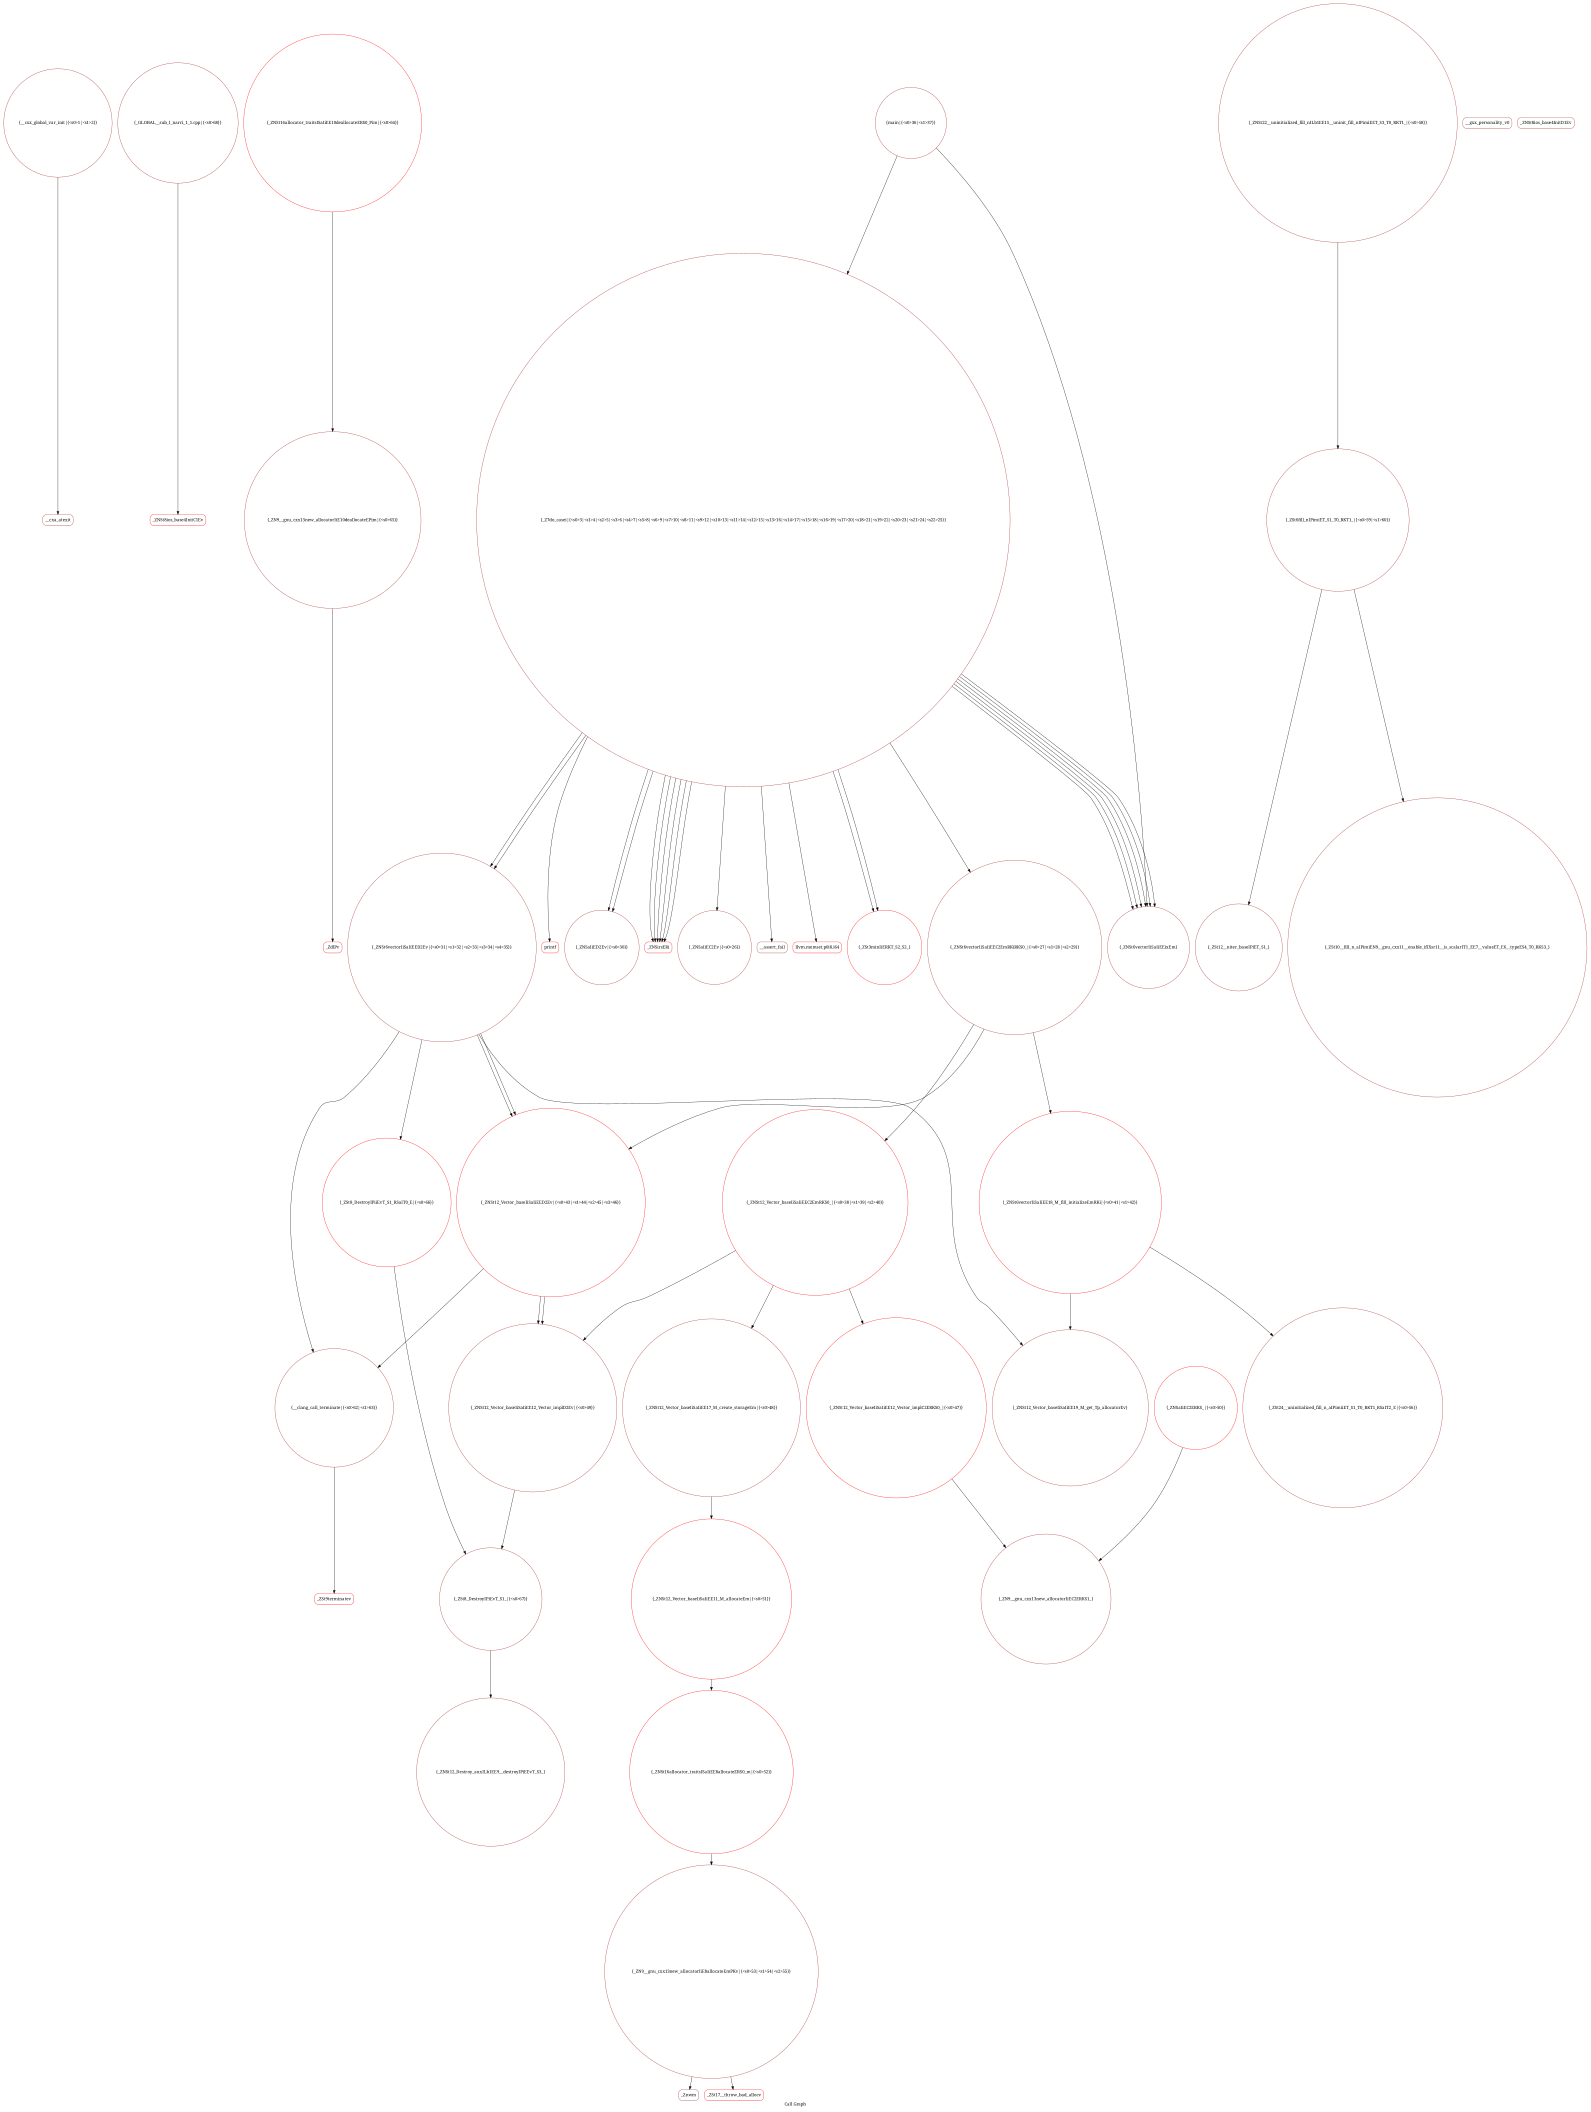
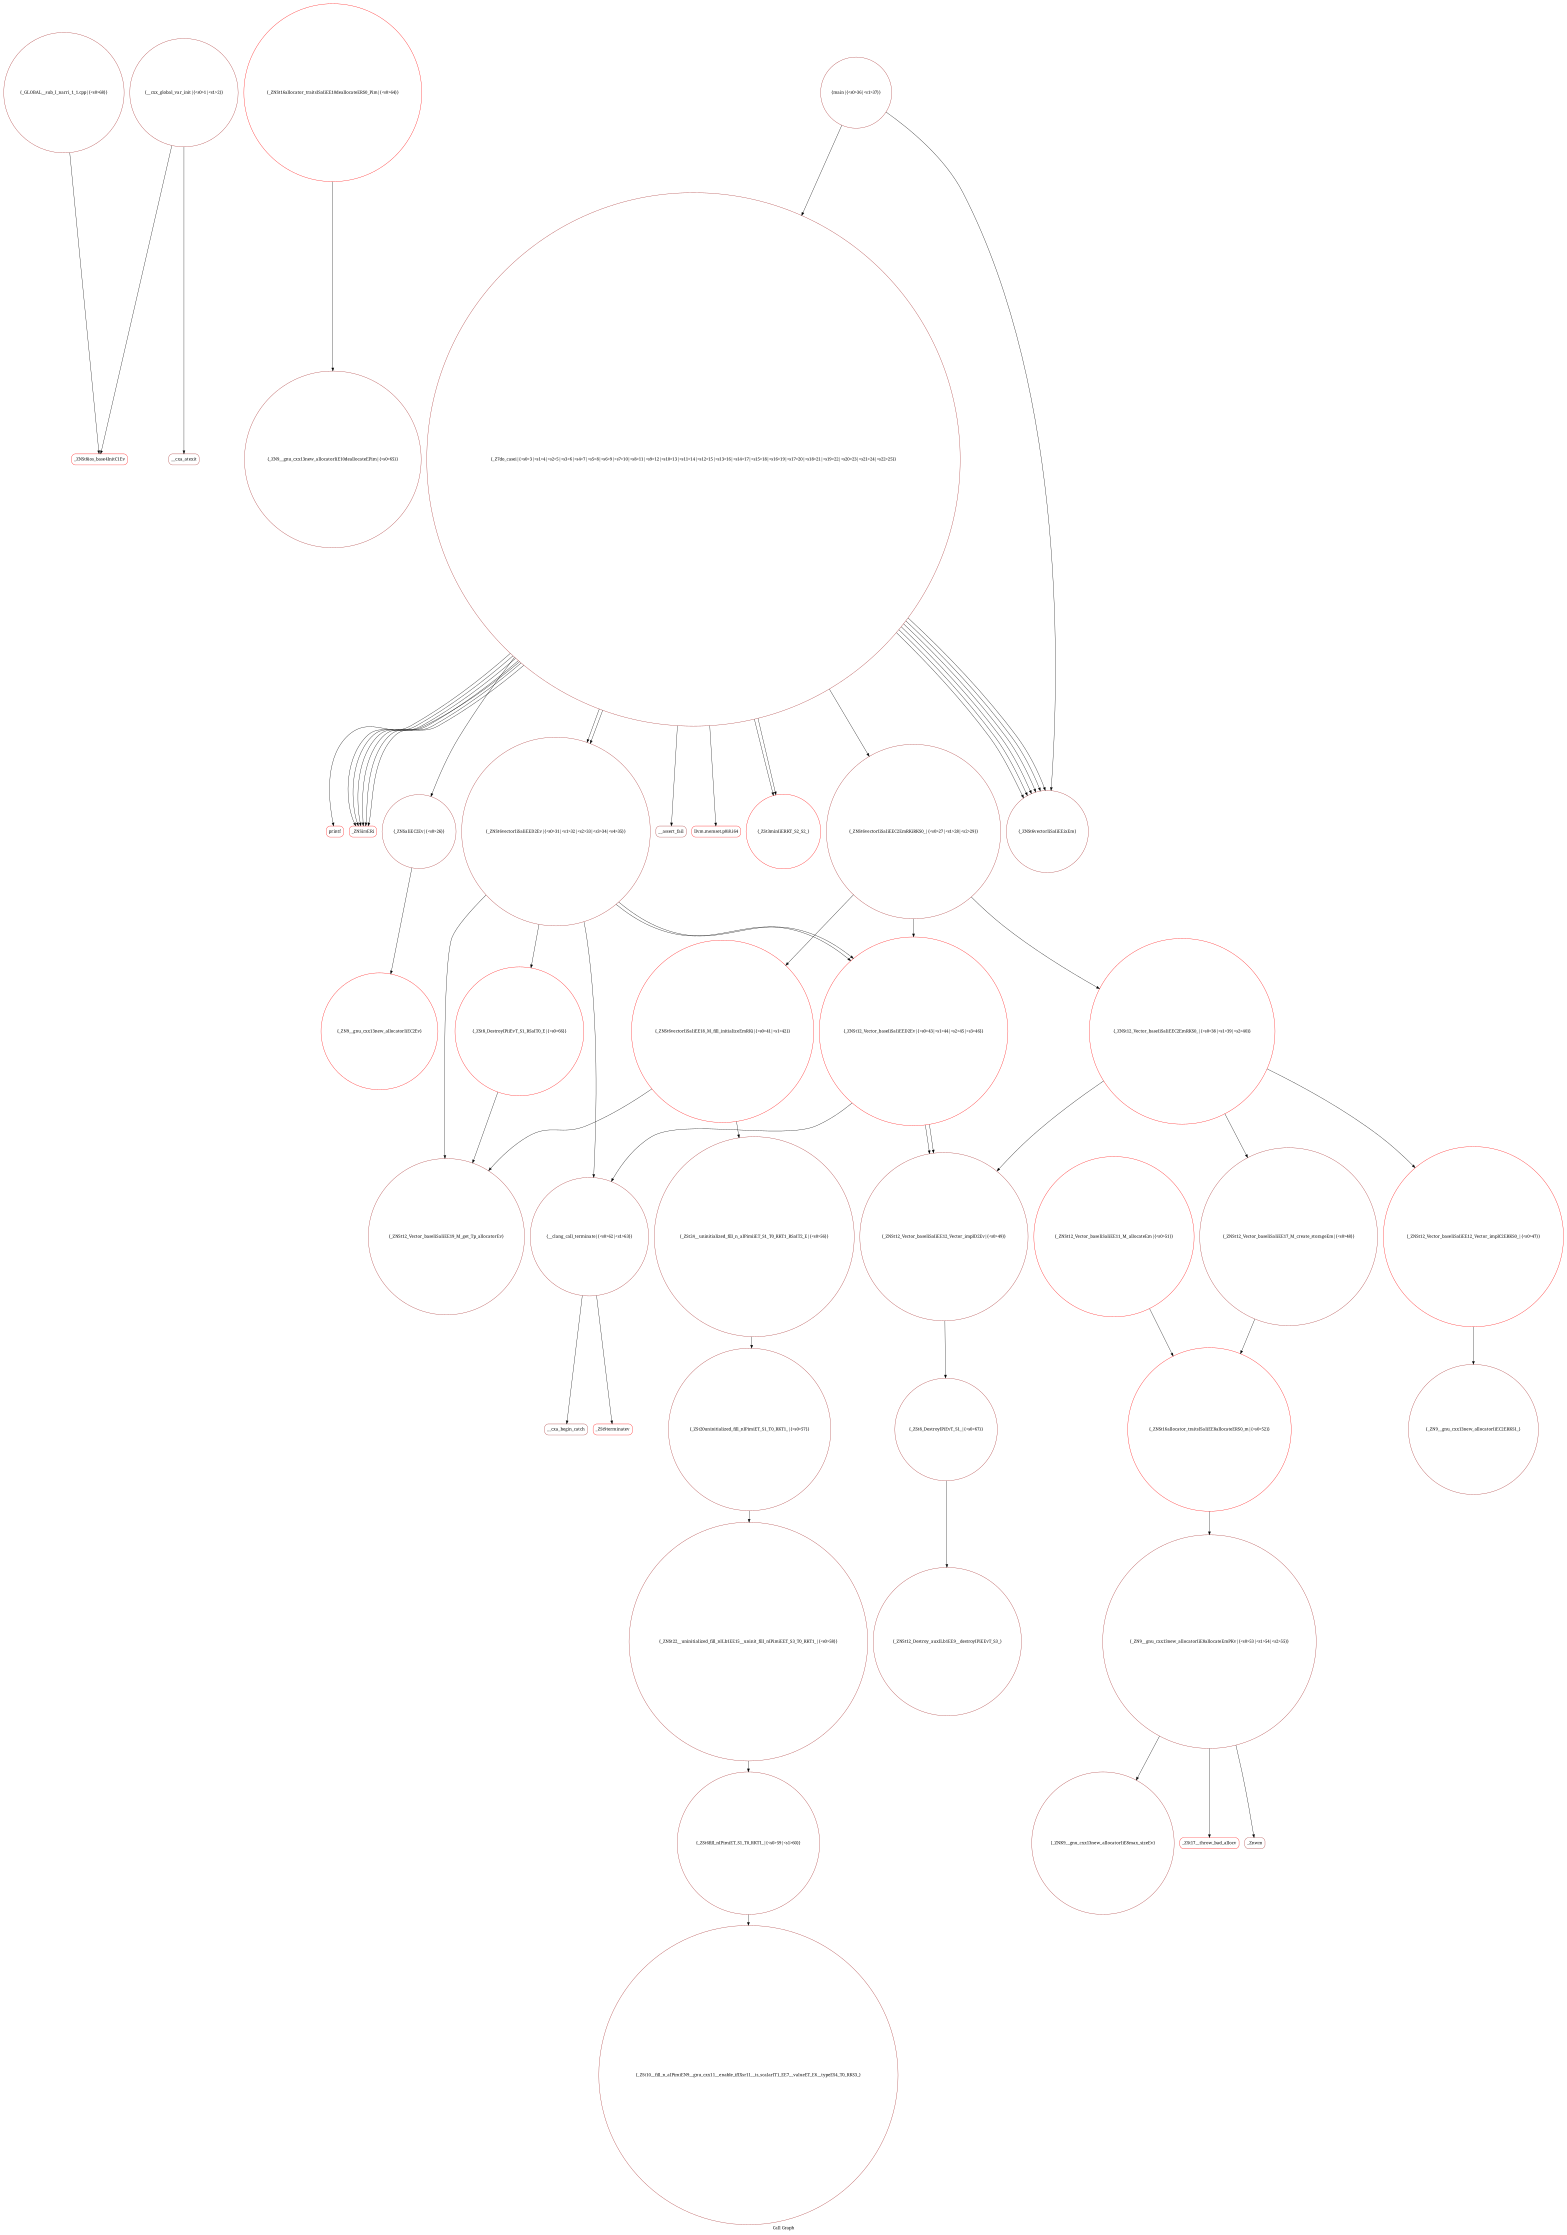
node "__gxx_personality_v0": removed
node "_ZNSt8ios_base4InitD1Ev": removed
edge "{__cxx_global_var_init|{<s0>1|<s1>2}}" -> "_ZNSt8ios_base4InitC1Ev": added
node "_ZdlPv": removed
node "{_ZNSaIiED2Ev|{<s0>30}}": removed
node "{_ZSt12__niter_baseIPiET_S1_}": removed
node "{_ZN9__gnu_cxx13new_allocatorIiEC2Ev}": added
node "{_ZNSaIiEC2ERKS_|{<s0>50}}": removed
edge "{_ZSt8_DestroyIPiiEvT_S1_RSaIT0_E|{<s0>66}}" -> "{_ZSt8_DestroyIPiEvT_S1_|{<s0>67}}": now "{_ZSt8_DestroyIPiiEvT_S1_RSaIT0_E|{<s0>66}}" -> "{_ZNSt12_Vector_baseIiSaIiEE19_M_get_Tp_allocatorEv}"
node "__cxa_begin_catch": added
node "{_ZSt20uninitialized_fill_nIPimiET_S1_T0_RKT1_|{<s0>57}}": added
edge "{_ZNSt12_Vector_baseIiSaIiEE17_M_create_storageEm|{<s0>48}}" -> "{_ZNSt12_Vector_baseIiSaIiEE11_M_allocateEm|{<s0>51}}": now "{_ZNSt12_Vector_baseIiSaIiEE17_M_create_storageEm|{<s0>48}}" -> "{_ZNSt16allocator_traitsISaIiEE8allocateERS0_m|{<s0>52}}"
node "{_ZNK9__gnu_cxx13new_allocatorIiE8max_sizeEv}": added
